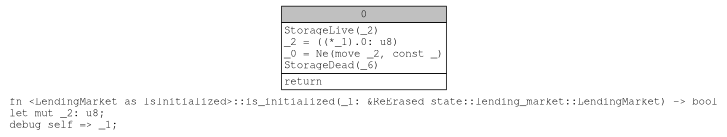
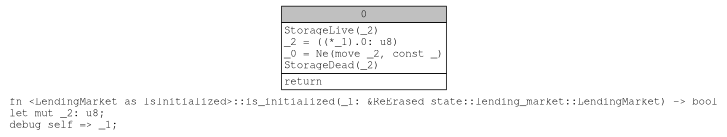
node "0": text "StorageDead(_6)" -> "StorageDead(_2)"
